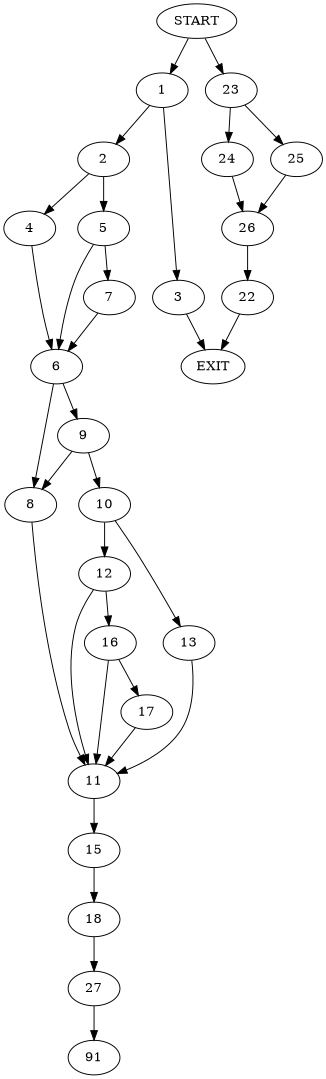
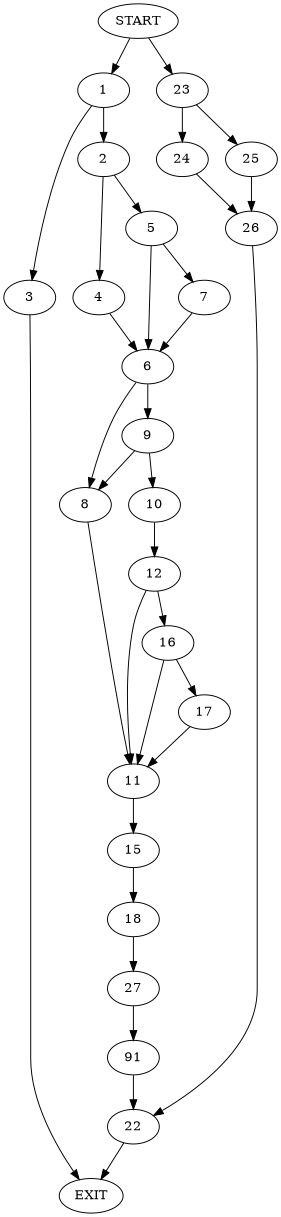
node "13": removed
edge "91" -> "22": added
